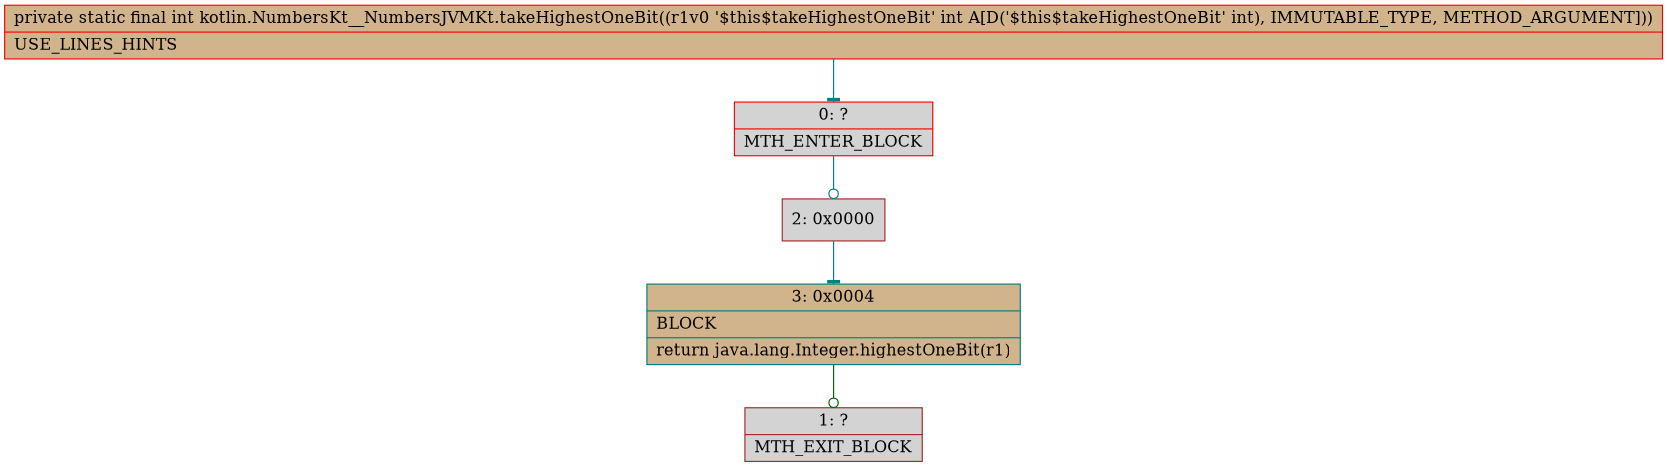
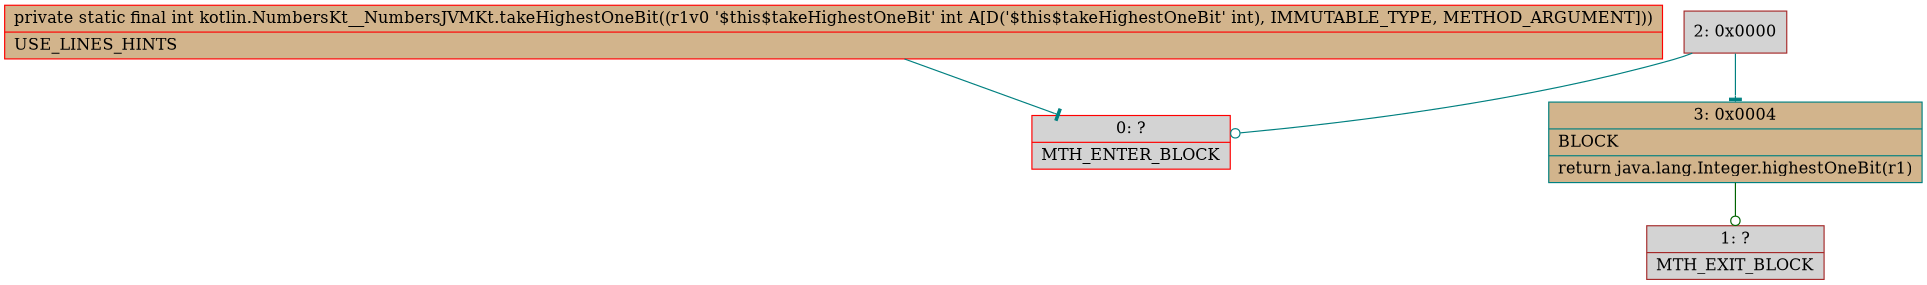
edge "0: ?" -> "2: 0x0000": reversed
